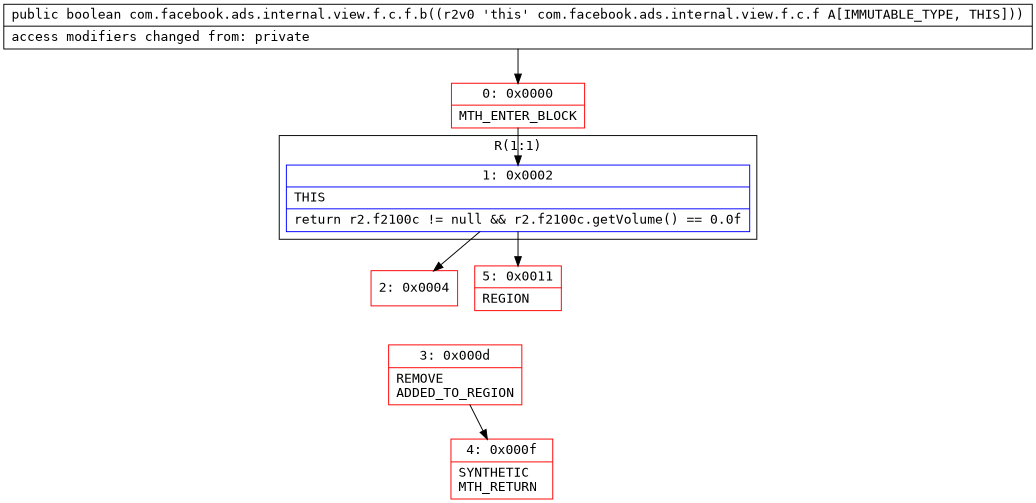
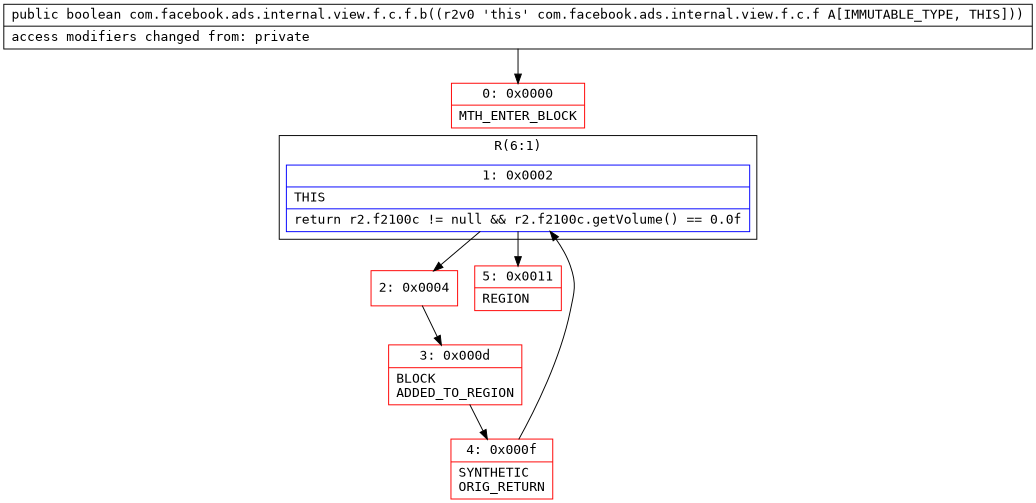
edge "0: 0x0000" -> "1: 0x0002": now "4: 0x000f" -> "1: 0x0002"
cluster "R(1:1)": label "R(1:1)" -> "R(6:1)"
edge "2: 0x0004" -> "3: 0x000d": added
node "3: 0x000d": text "REMOVE" -> "BLOCK"
node "4: 0x000f": text "MTH_RETURN" -> "ORIG_RETURN"
